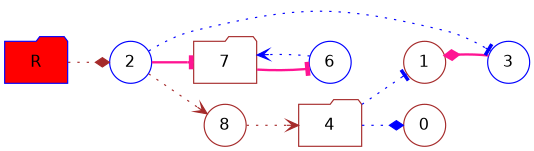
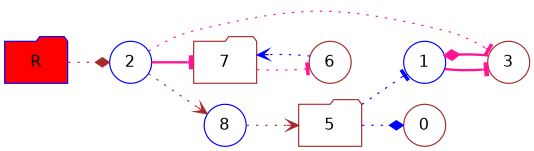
edge "2" -> "3": color blue -> deeppink
node "6": color blue -> brown
node "1": color brown -> blue
node "3": color blue -> brown
edge "7" -> "6": style bold -> dotted
edge "1" -> "3": added
node "8": color brown -> blue
node "4": label "4" -> "5"
